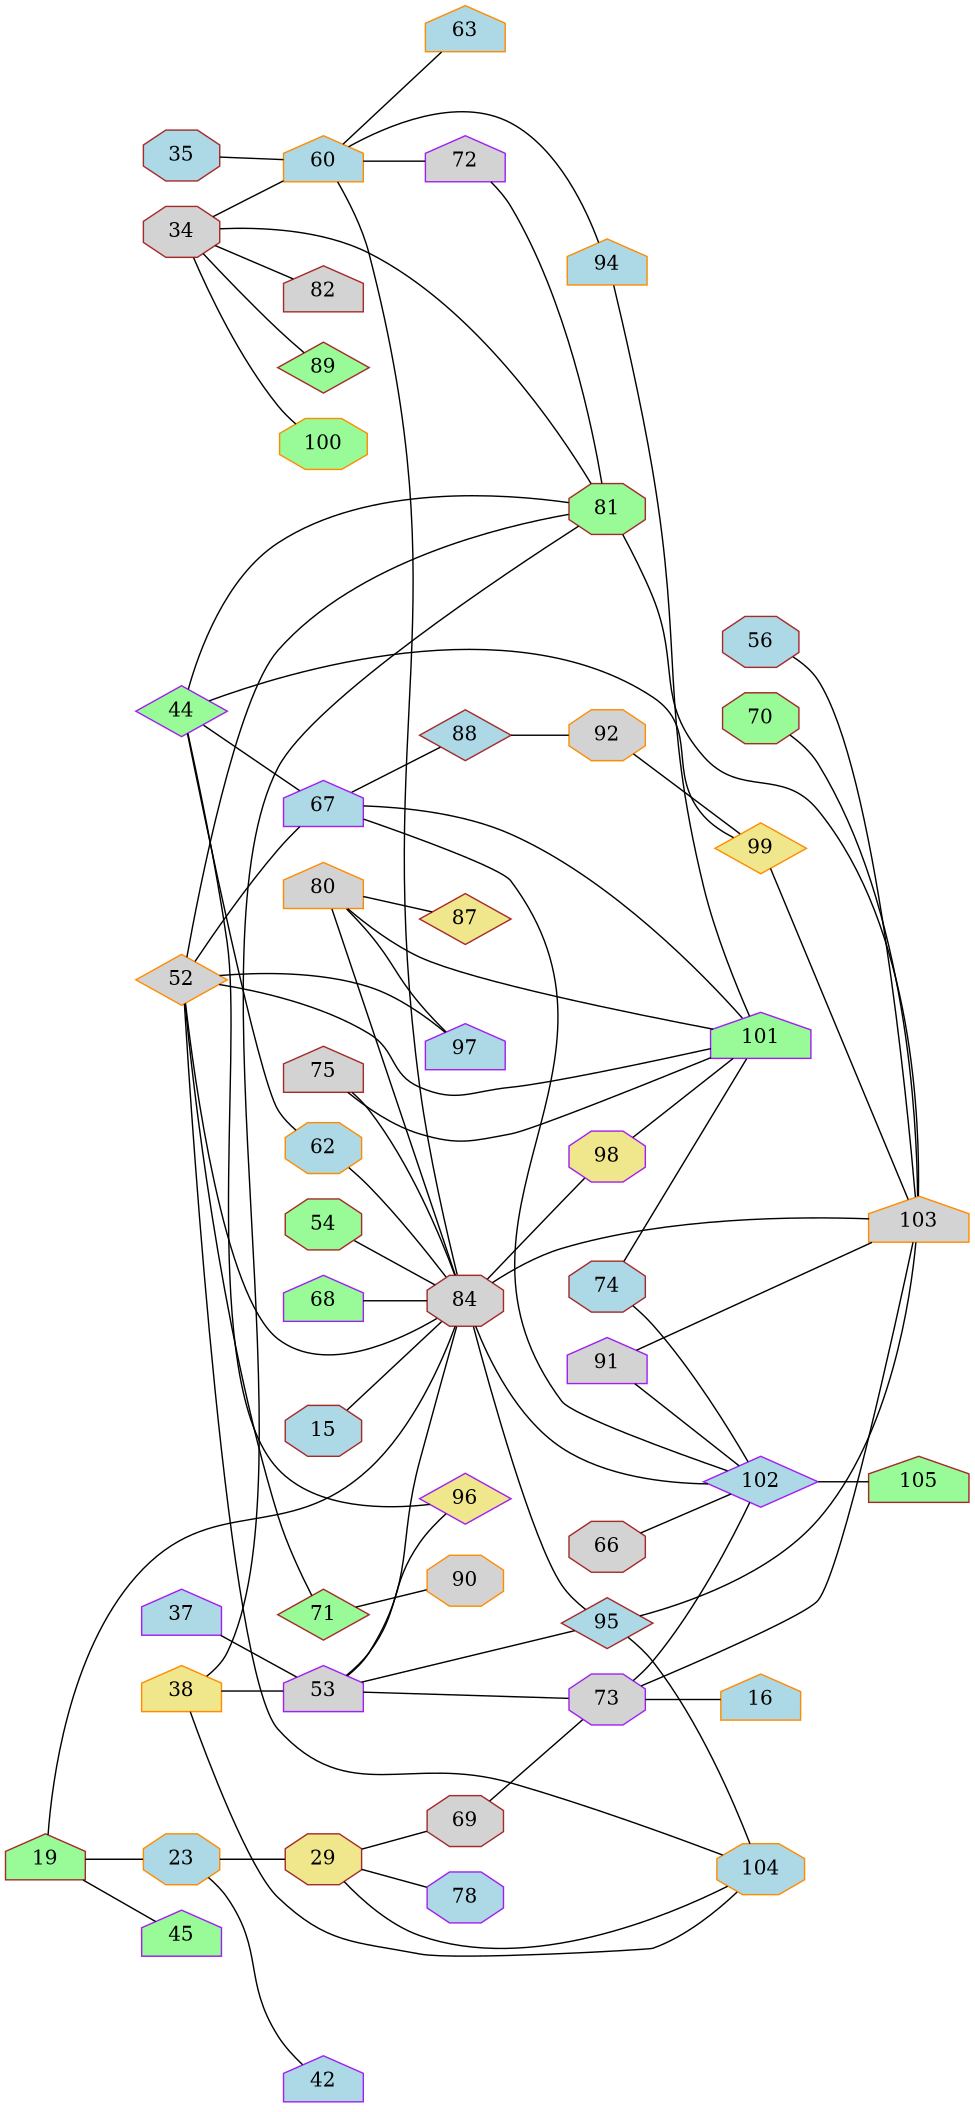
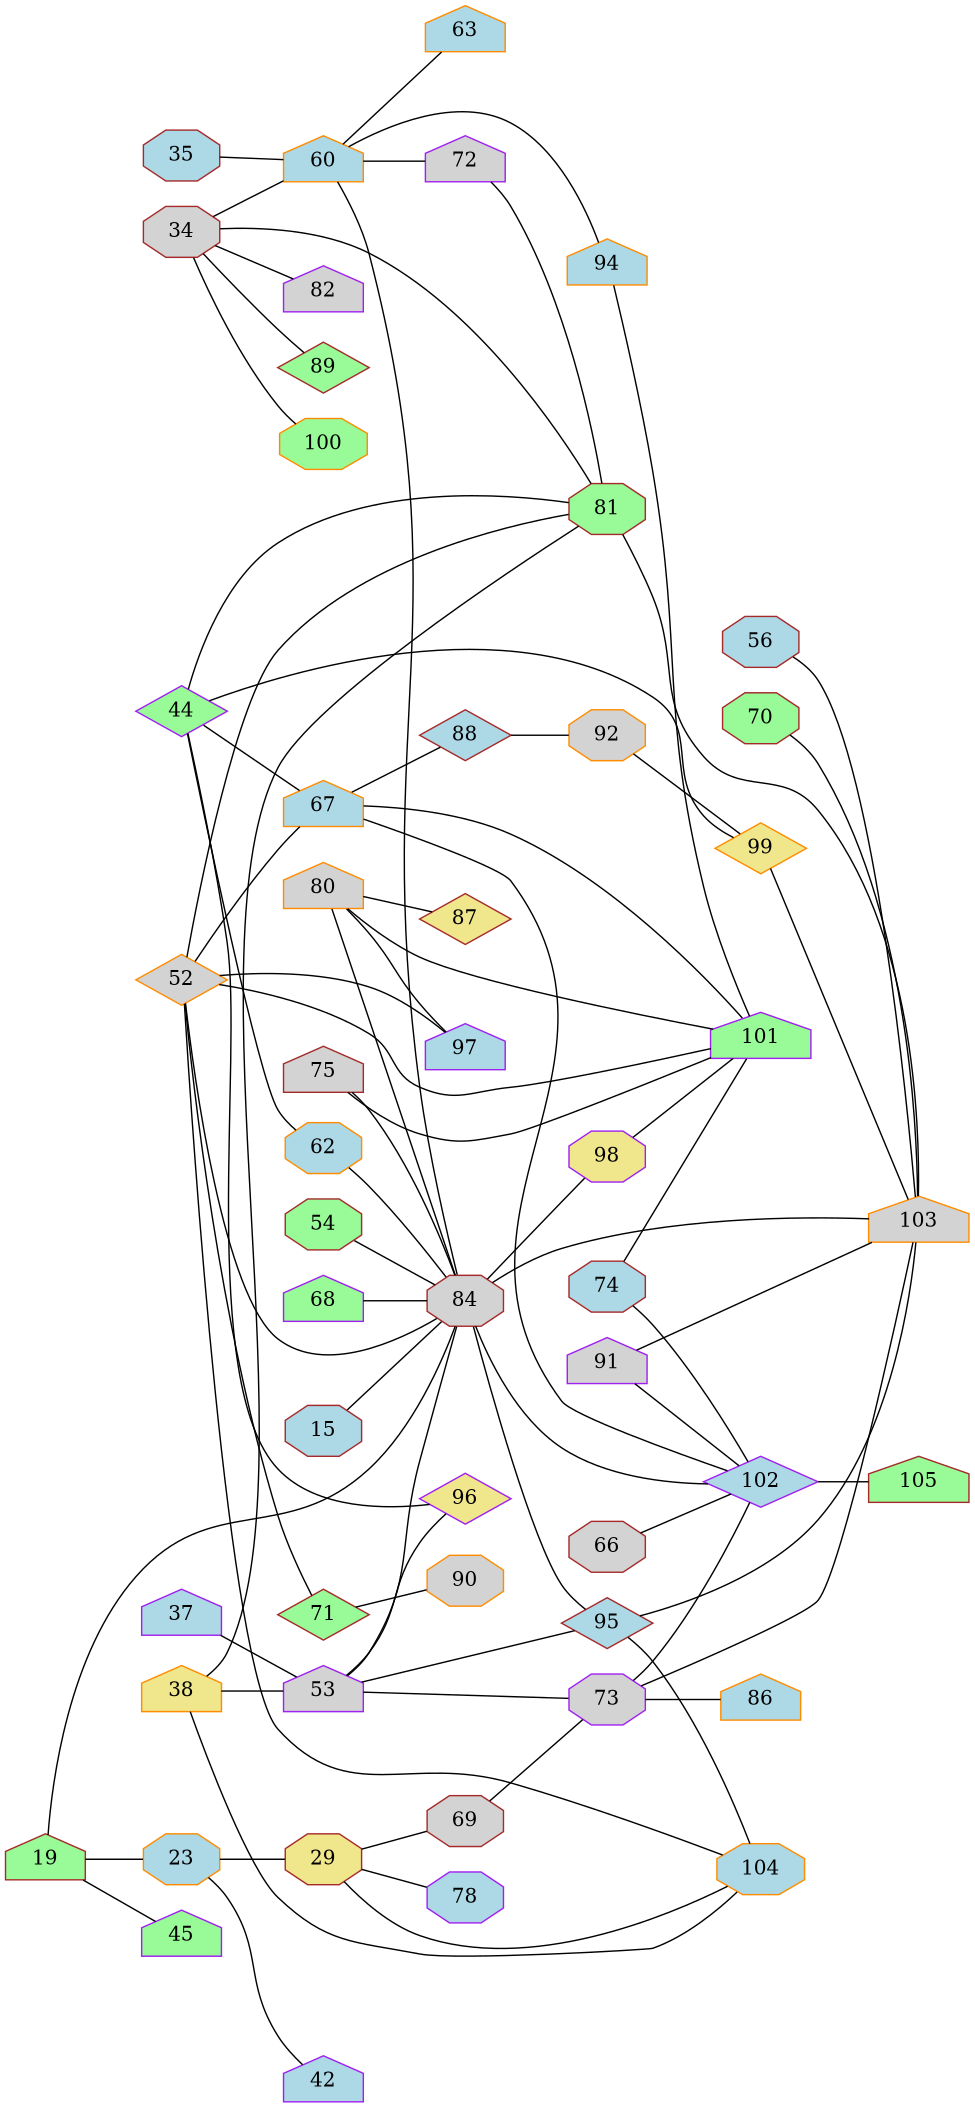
node "82": color brown -> purple
node "67": color purple -> darkorange
node "16": label "16" -> "86"
